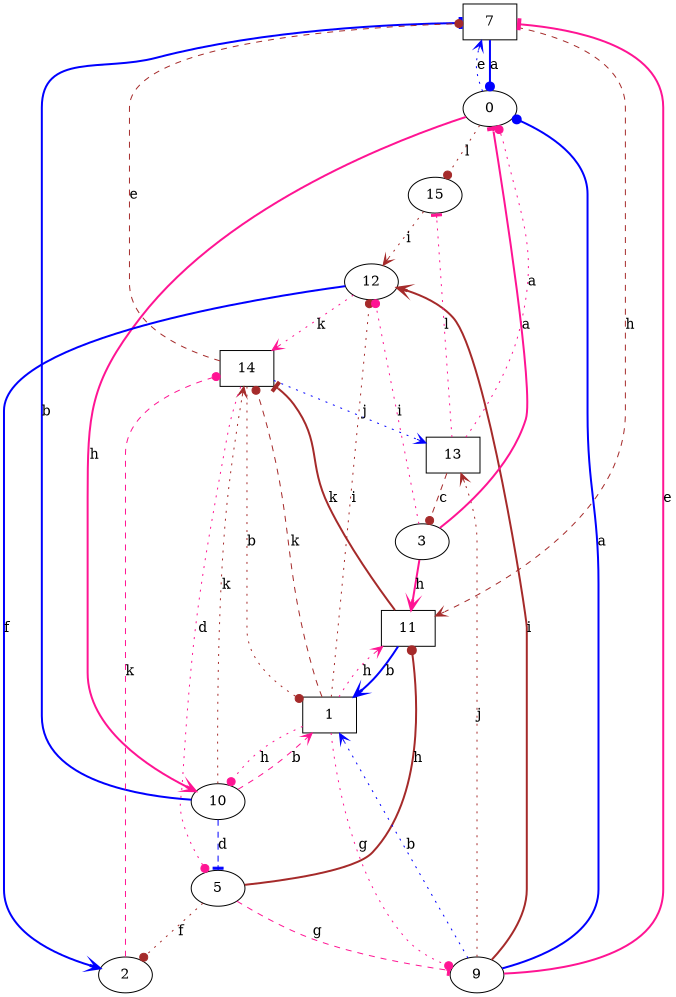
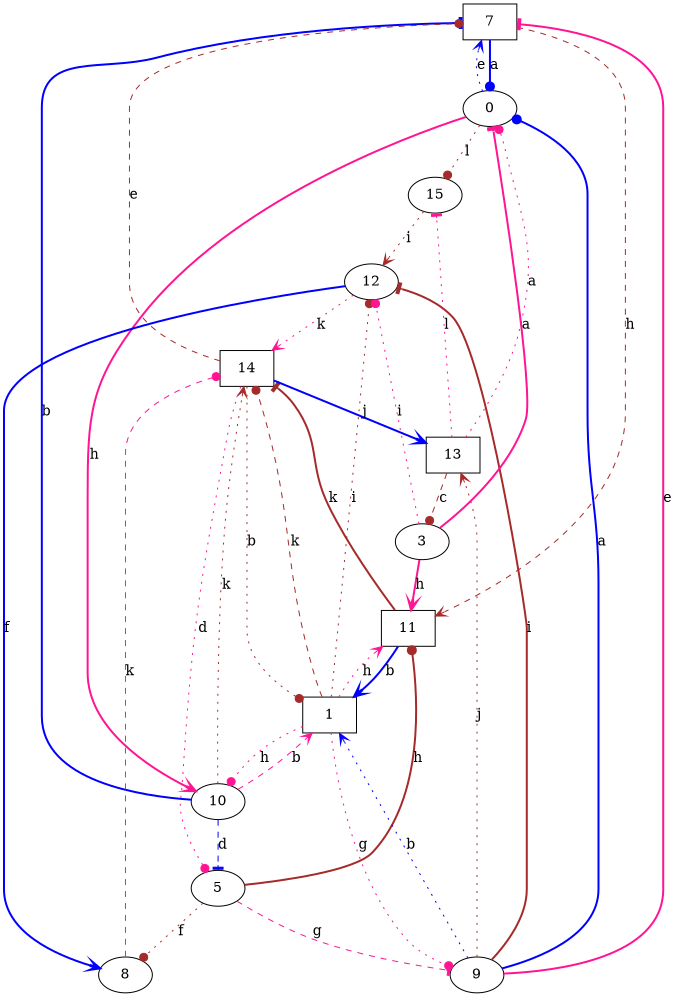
edge "14" -> "13": style dotted -> bold
edge "9" -> "12": arrowhead vee -> tee
node "2": label "2" -> "8"
